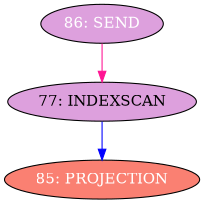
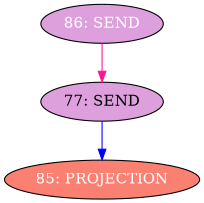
node "77: INDEXSCAN": label "77: INDEXSCAN" -> "77: SEND"
